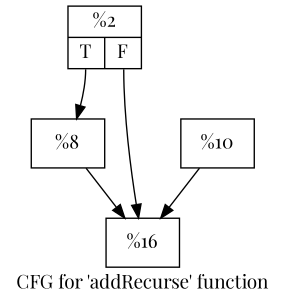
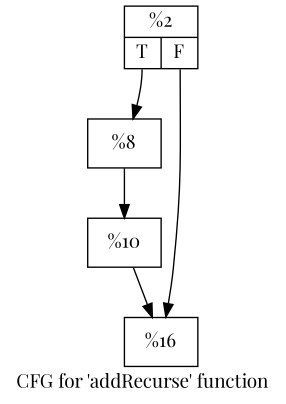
edge "%8" -> "%16": now "%8" -> "%10"
